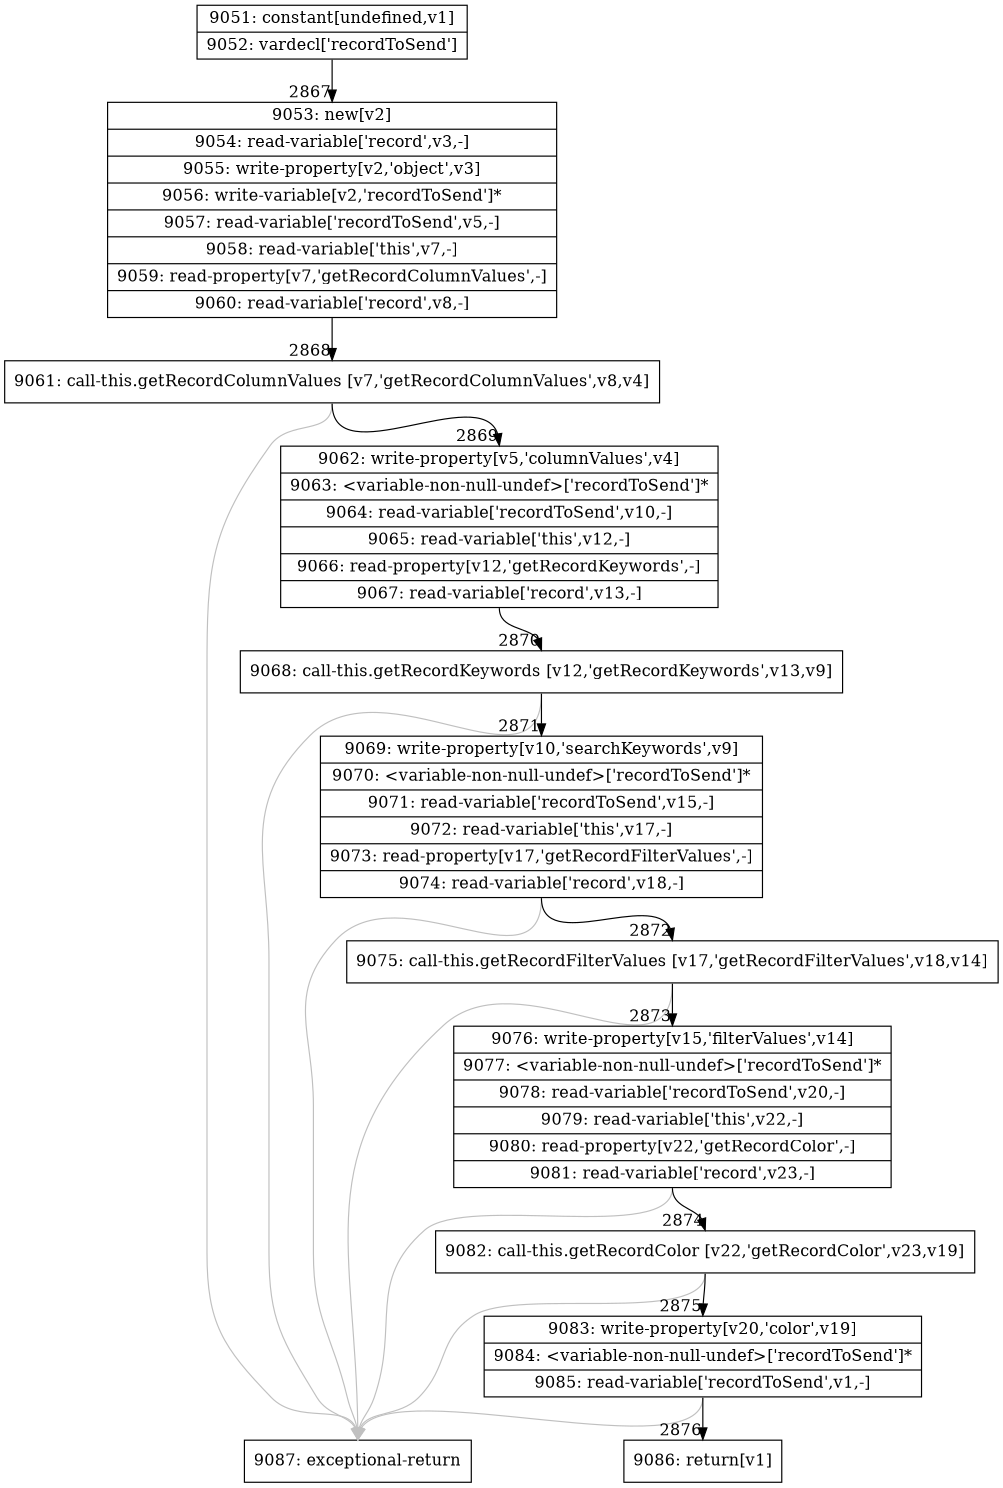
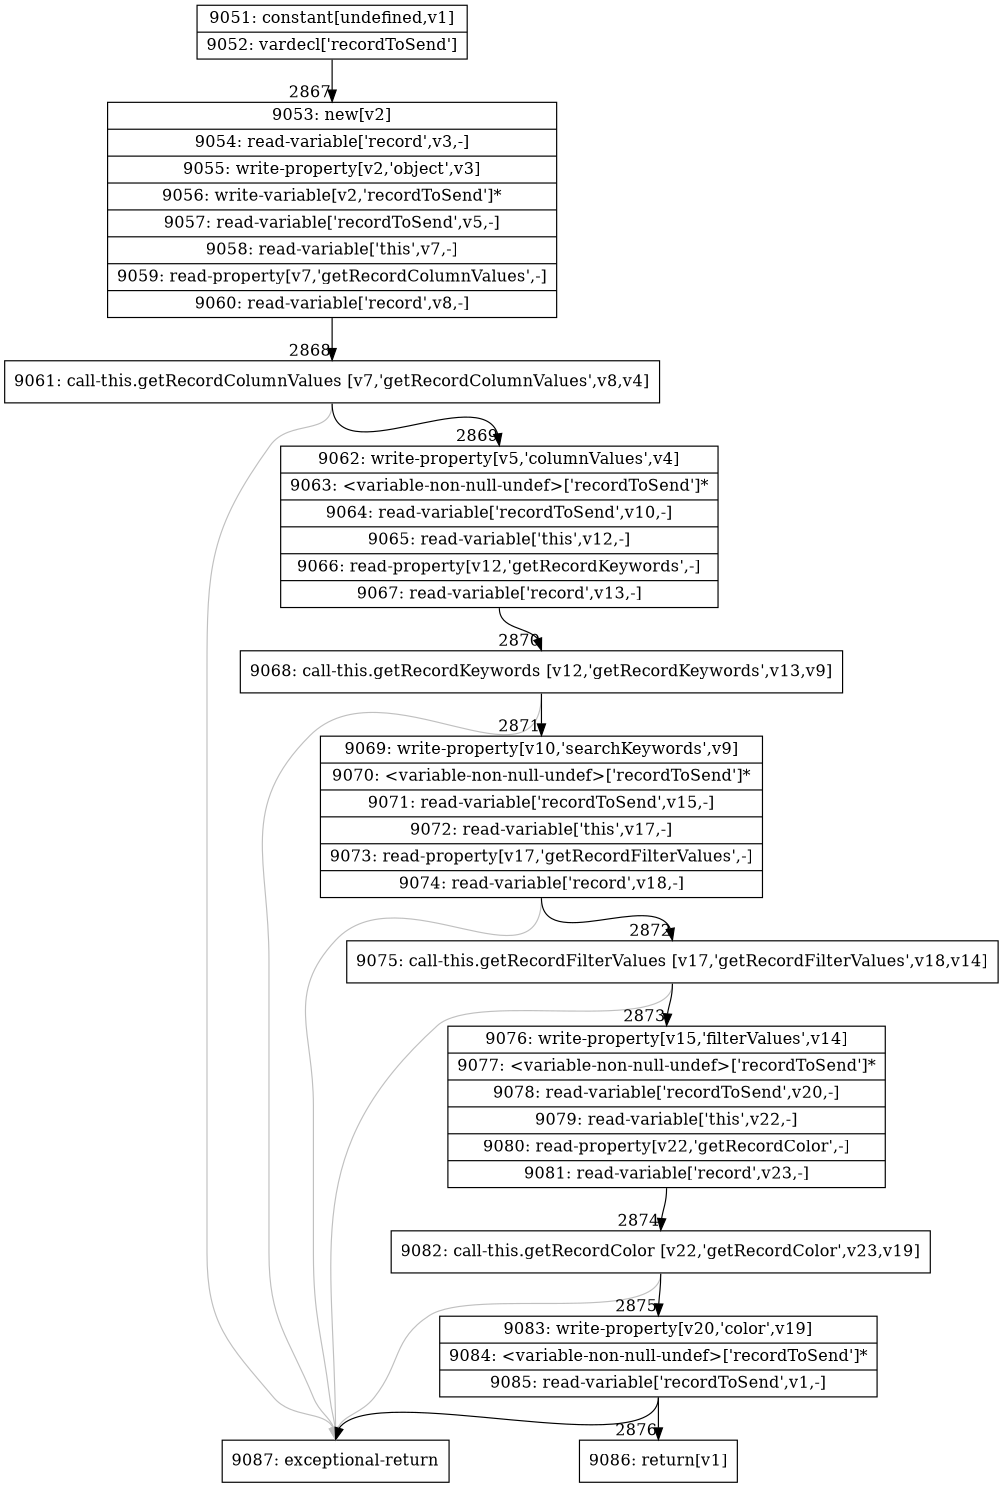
edge "9076: write-property[v15,'filterValues',v14]" -> "9087: exceptional-return": removed
edge "9083: write-property[v20,'color',v19]" -> "9087: exceptional-return": color gray -> black
